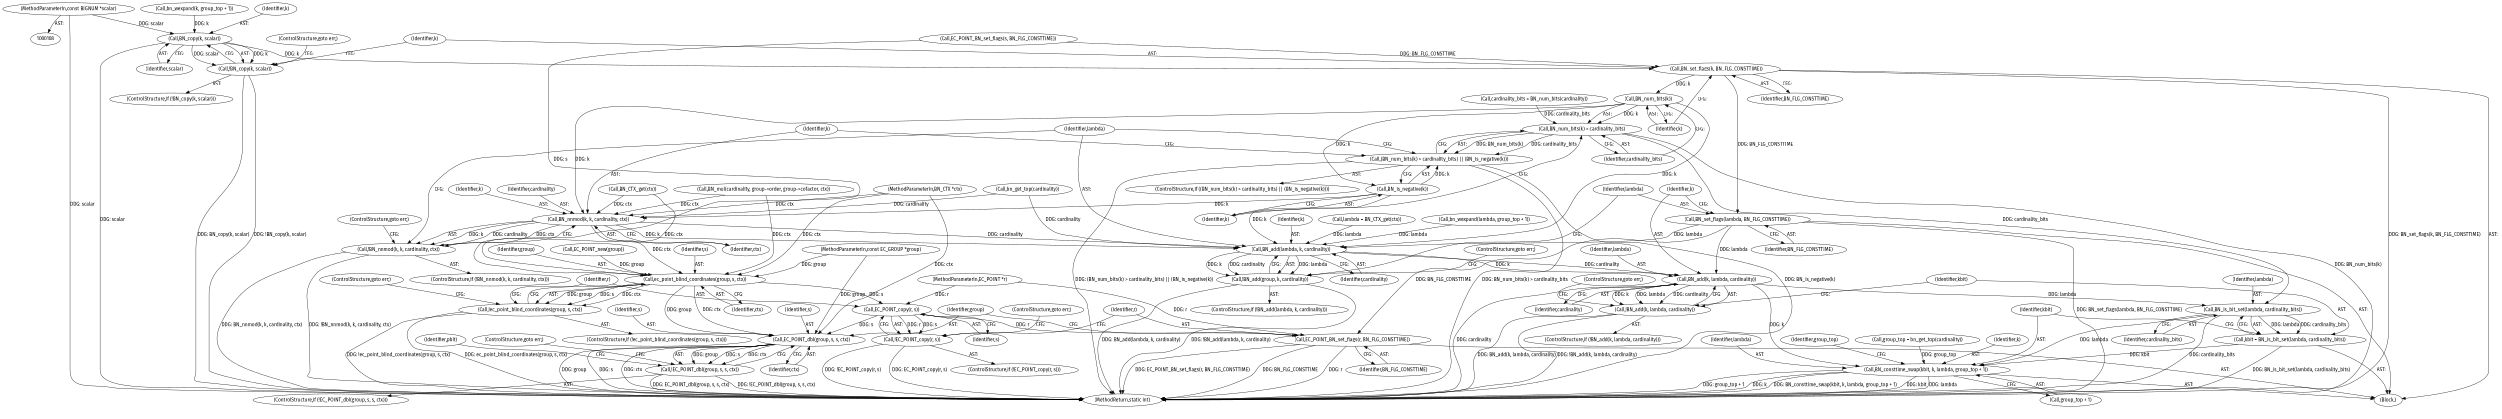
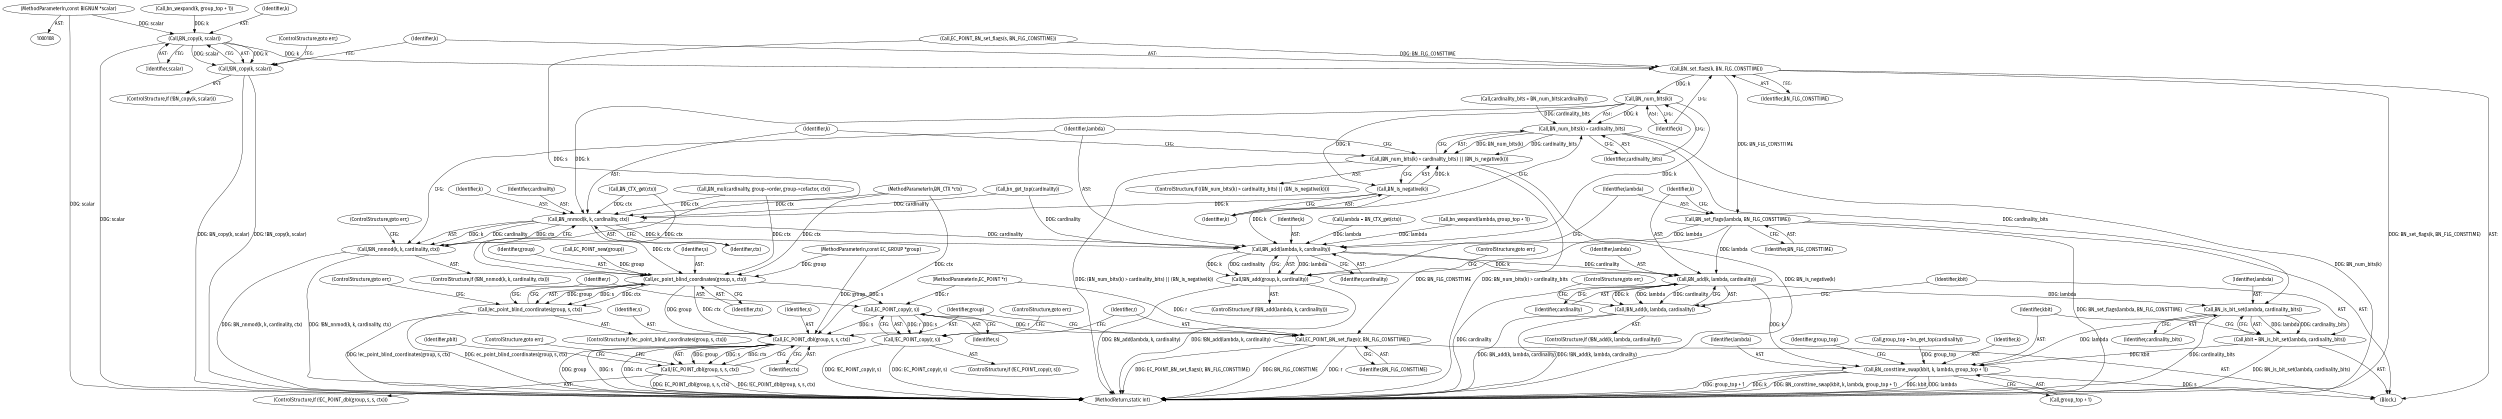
edge "(Call,BN_consttime_swap(kbit, k, lambda, group_top + 1))" -> "(Block,)": label "AST: " -> "DDG: s"
